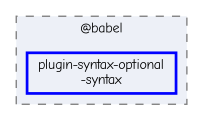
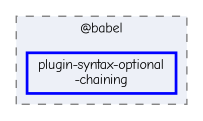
node "plugin-syntax-optional -syntax": label "plugin-syntax-optional -syntax" -> "plugin-syntax-optional -chaining"
